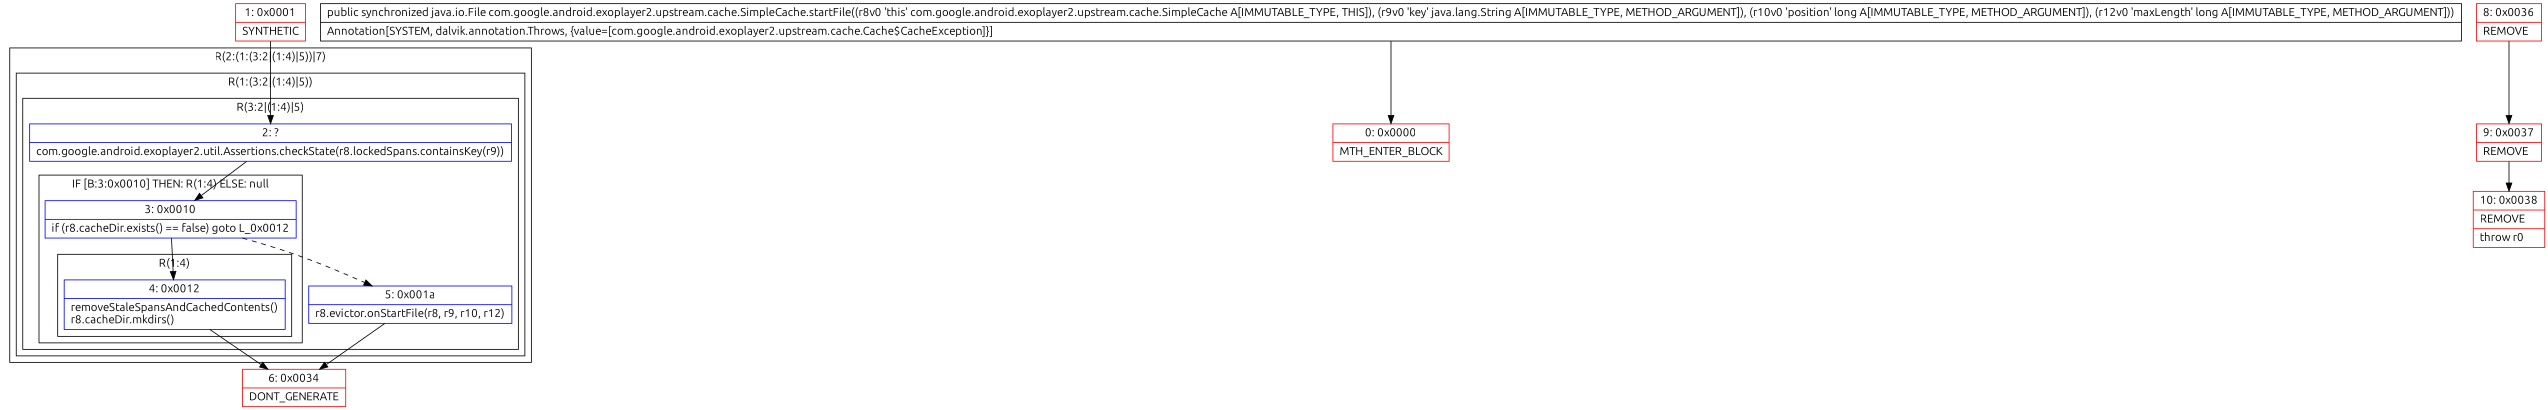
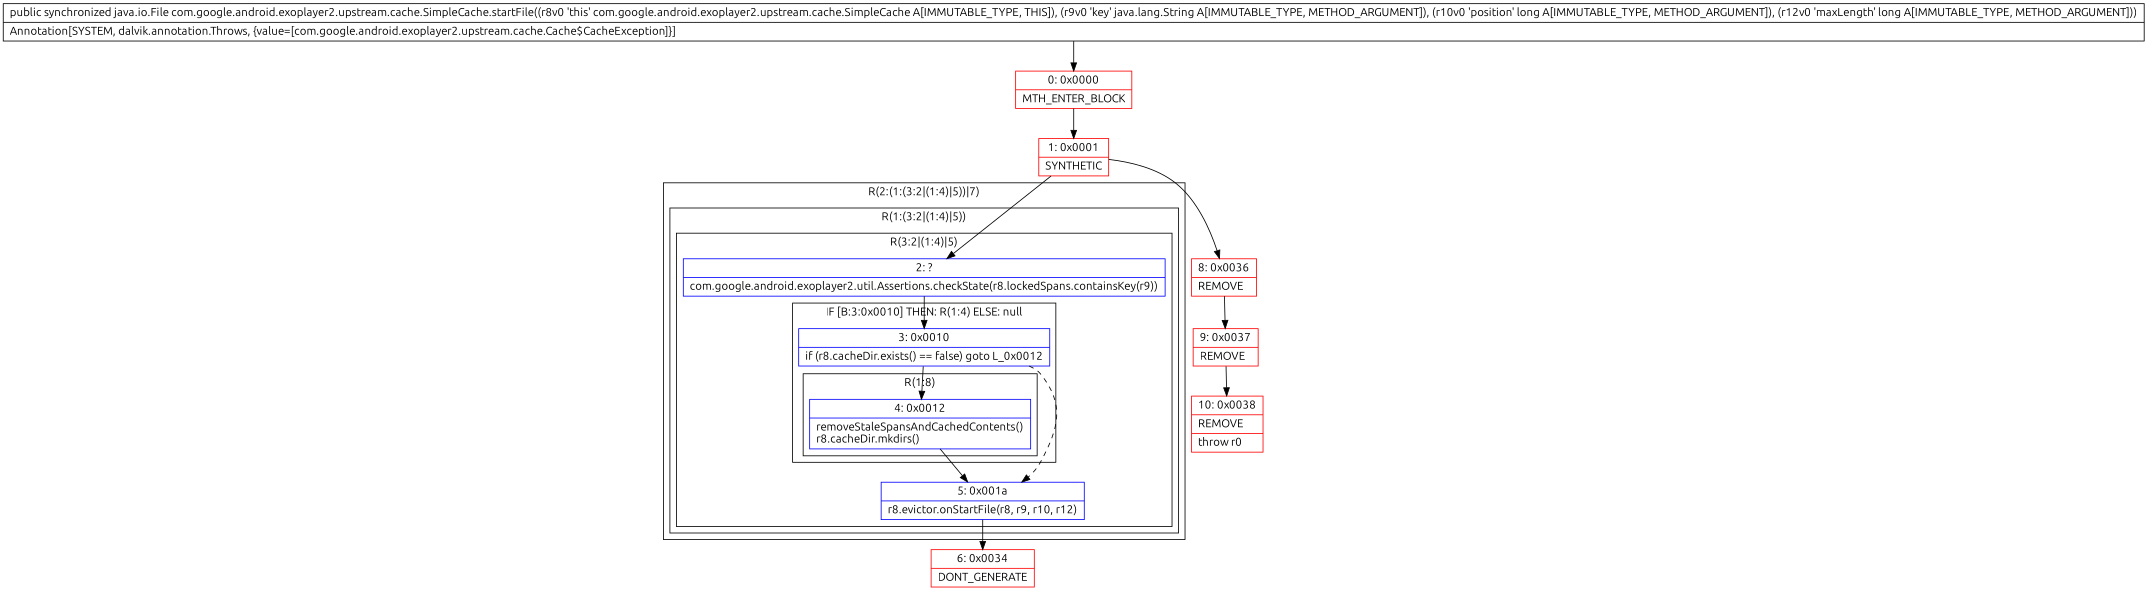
edge "0: 0x0000" -> "1: 0x0001": added
edge "1: 0x0001" -> "8: 0x0036": added
cluster "R(1:4)": label "R(1:4)" -> "R(1:8)"
edge "4: 0x0012" -> "6: 0x0034": now "4: 0x0012" -> "5: 0x001a"
